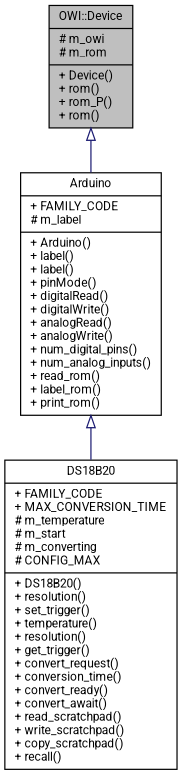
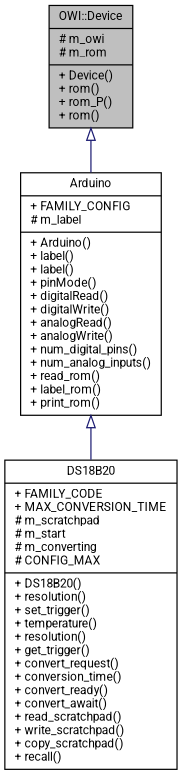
node "Arduino": text "+ FAMILY_CODE" -> "+ FAMILY_CONFIG"
node "DS18B20": text "# m_temperature" -> "# m_scratchpad"
